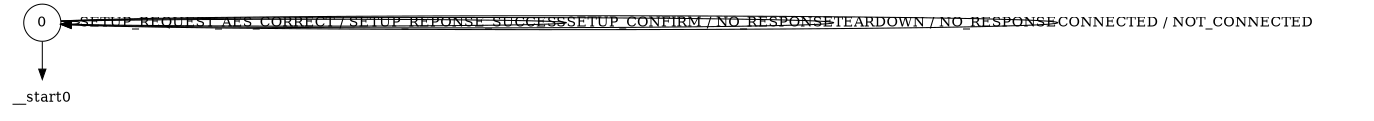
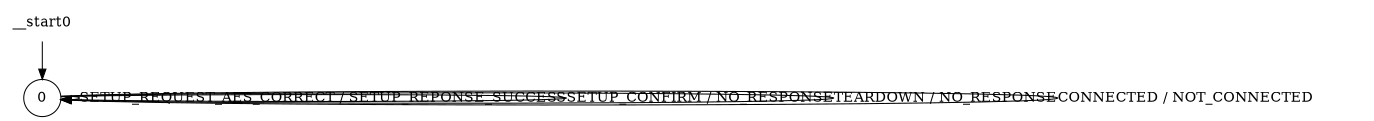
edge "0" -> "__start0": reversed
